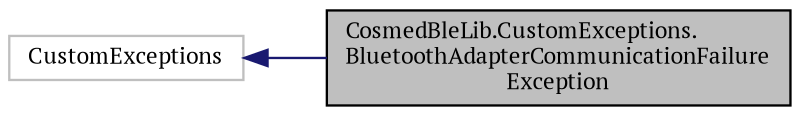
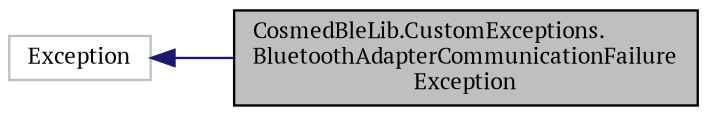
node "CustomExceptions": label "CustomExceptions" -> "Exception"
